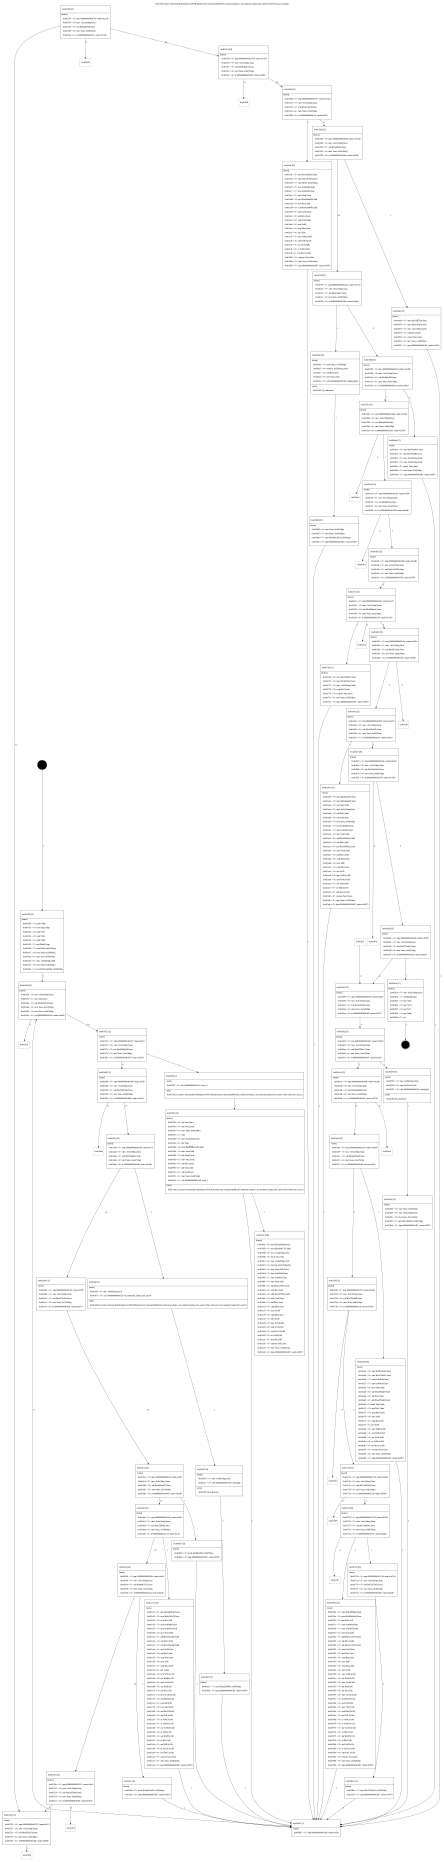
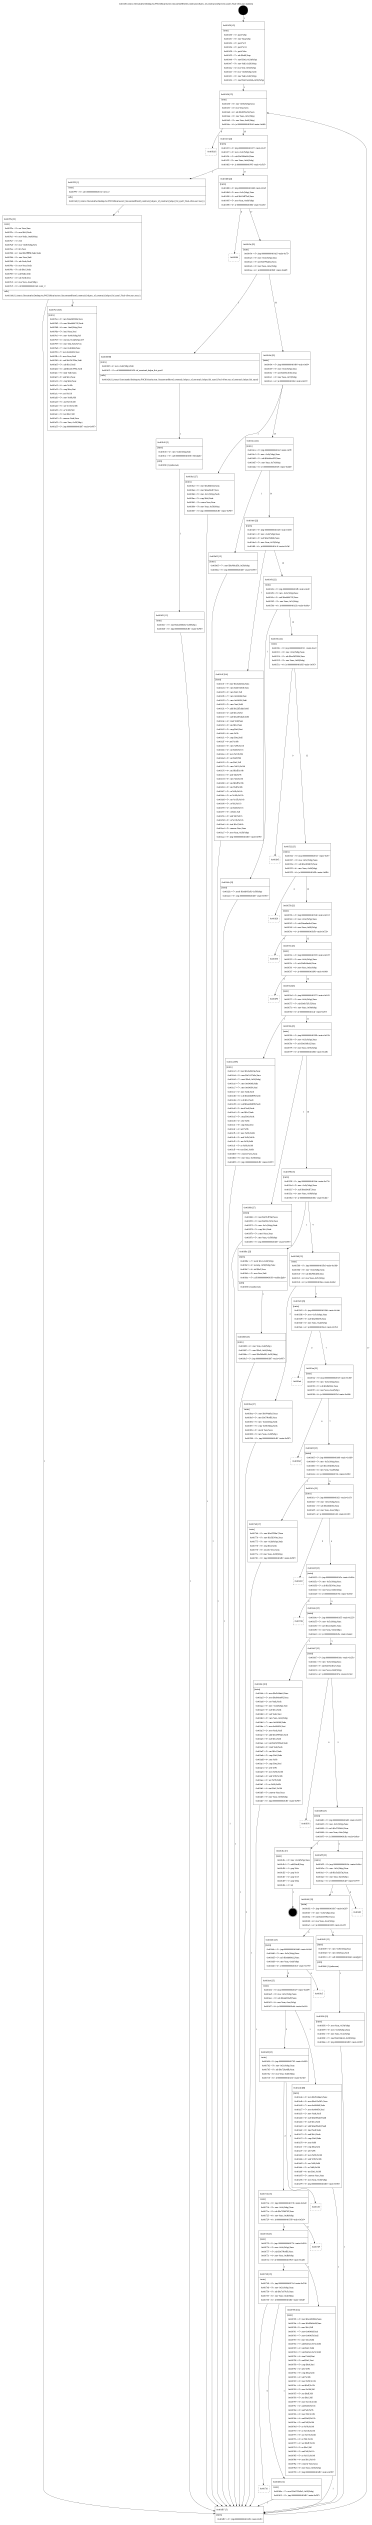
node "0x4018a1 [27]": added
edge "0x40161c [25]" -> "0x40176b [27]": now "0x401603 [25]" -> "0x40176b [27]"
edge "0x40153b [25]" -> "0x401522 [25]": reversed
edge "0x401da9" -> "0x401699 [25]": reversed
edge "0x40172f [25]" -> "0x401761": now "0x401748 [25]" -> "0x401761"
